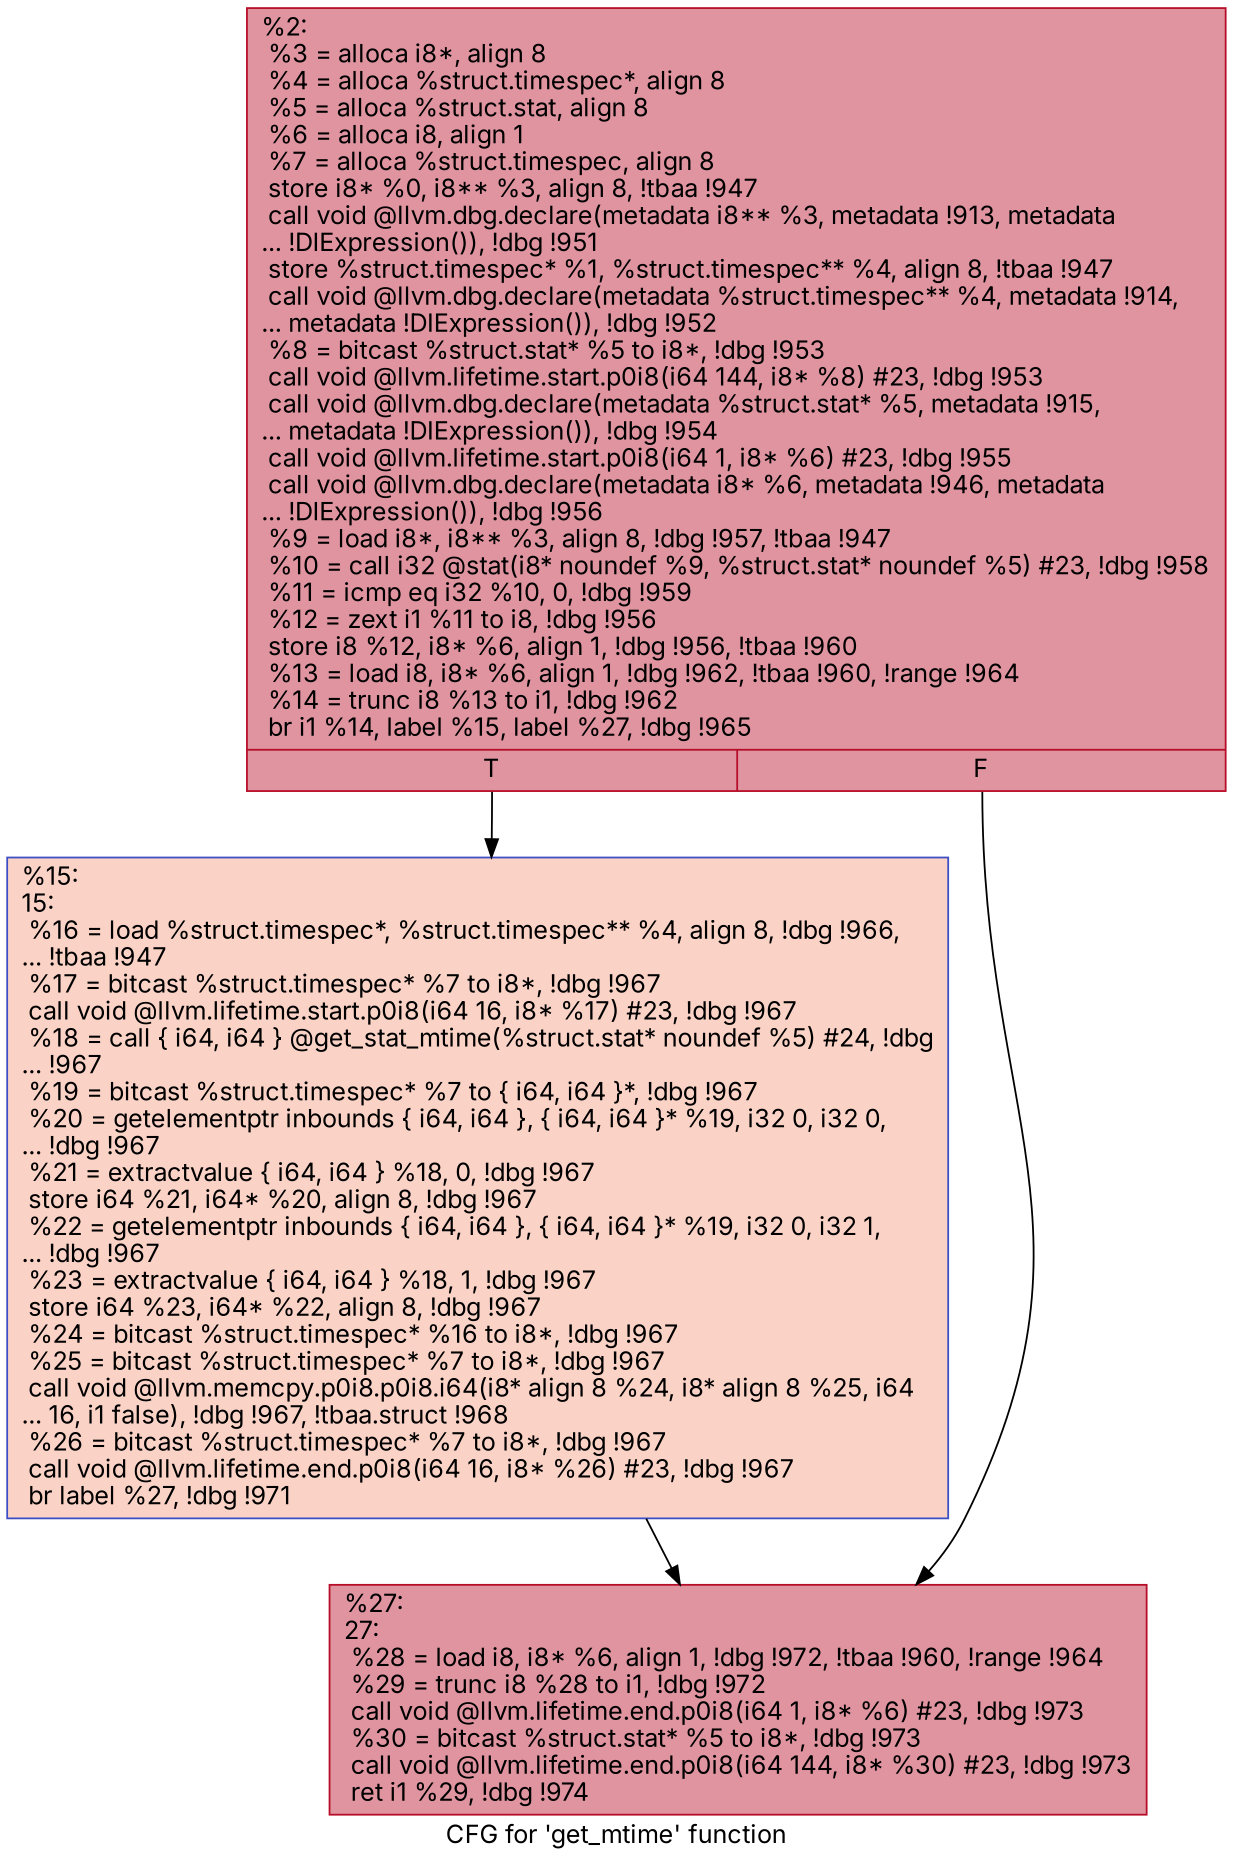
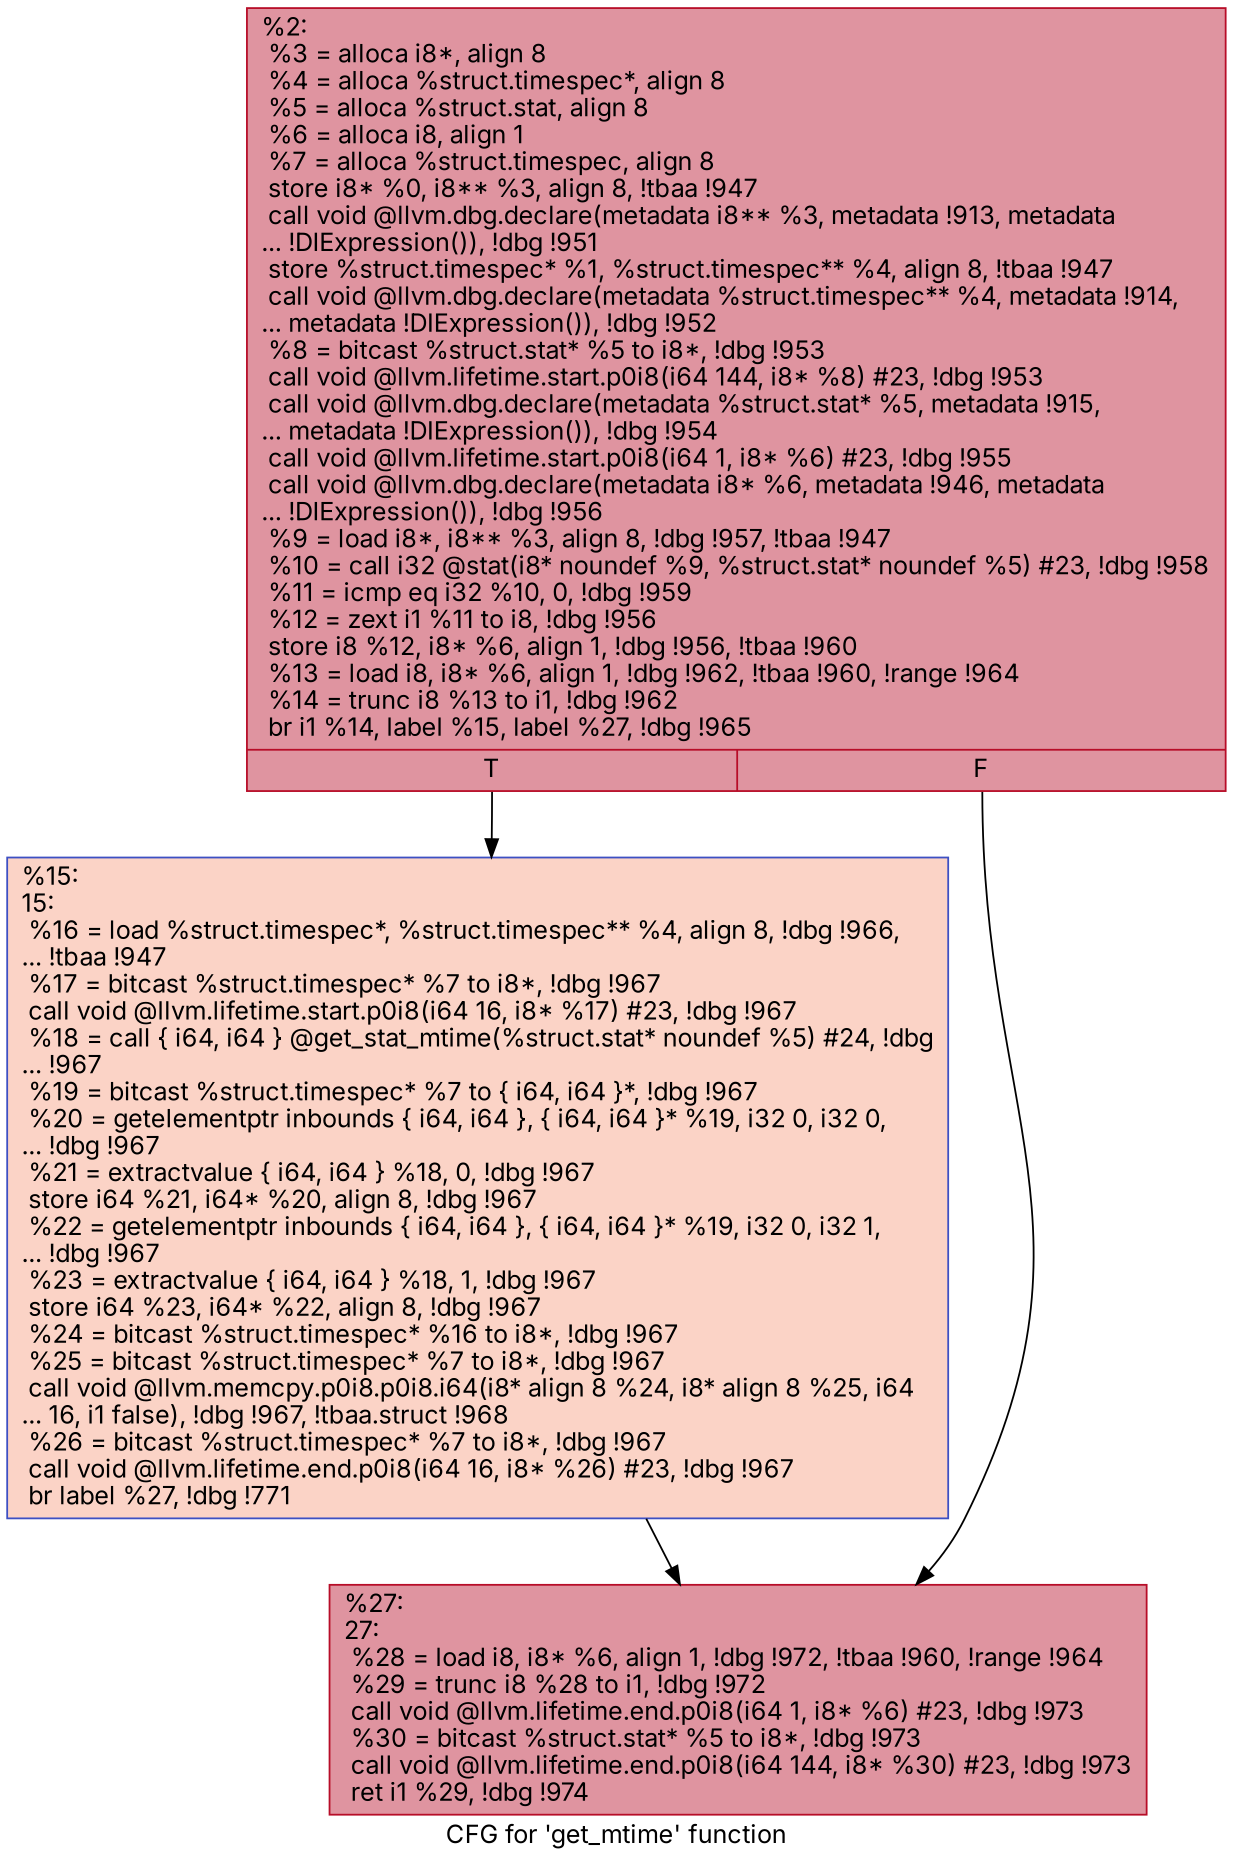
node "%15:": text "br label %27, !dbg !971" -> "br label %27, !dbg !771"
